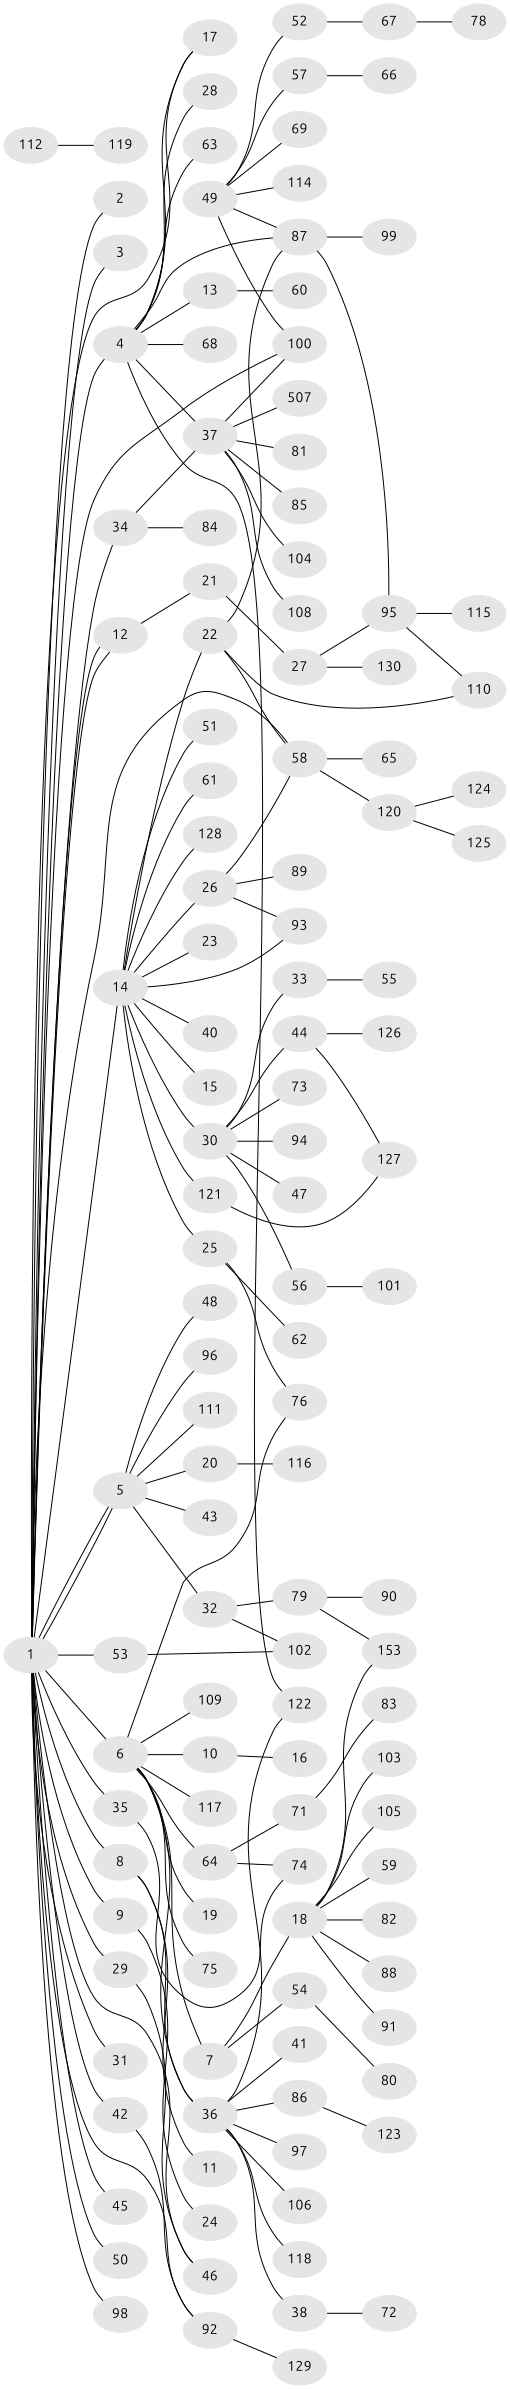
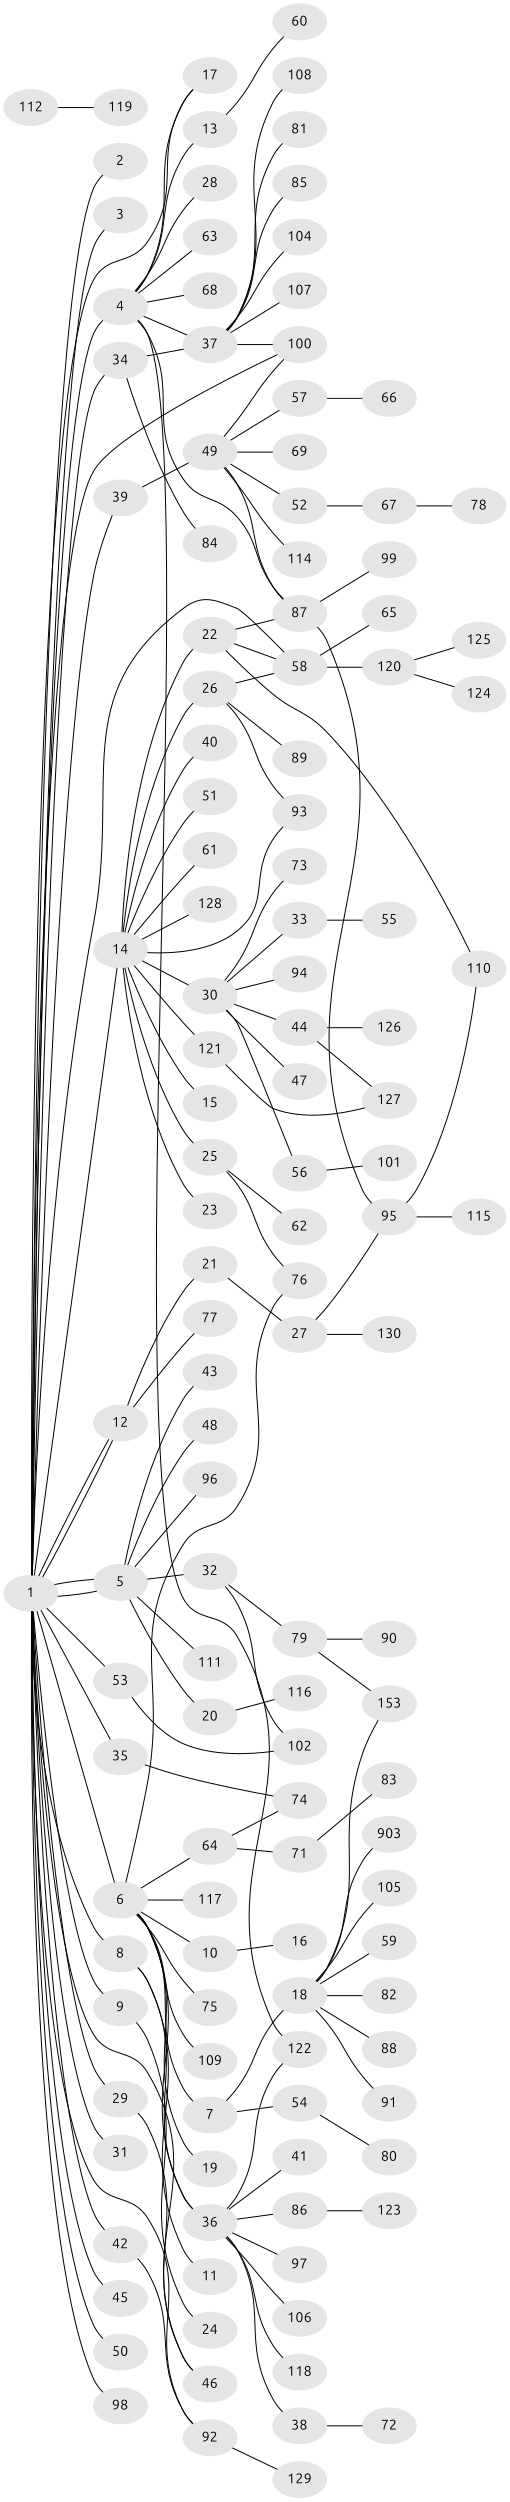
node "507": label "507" -> "107"
node "39": added
node "77": added
node "103": label "103" -> "903"
